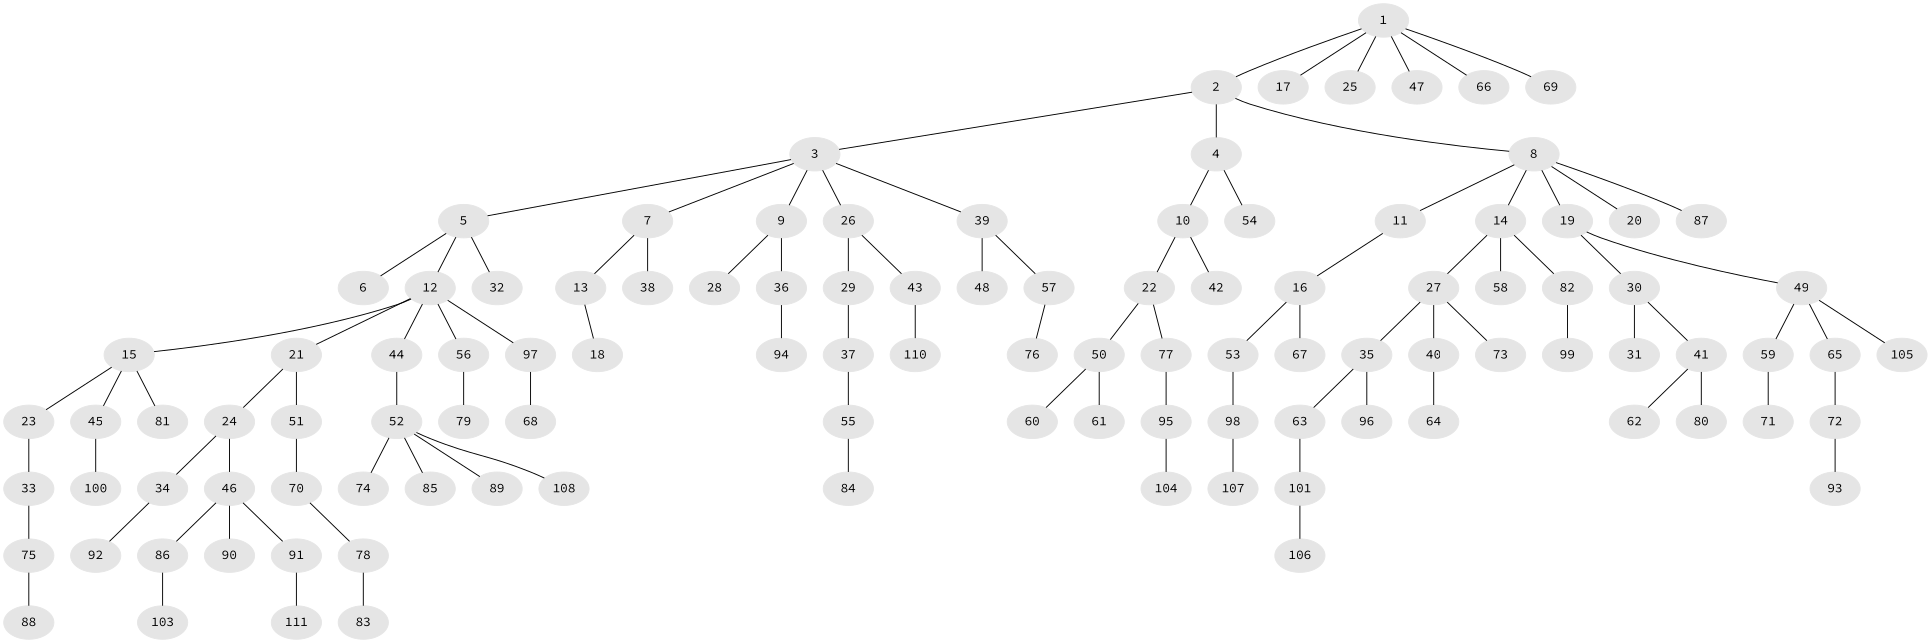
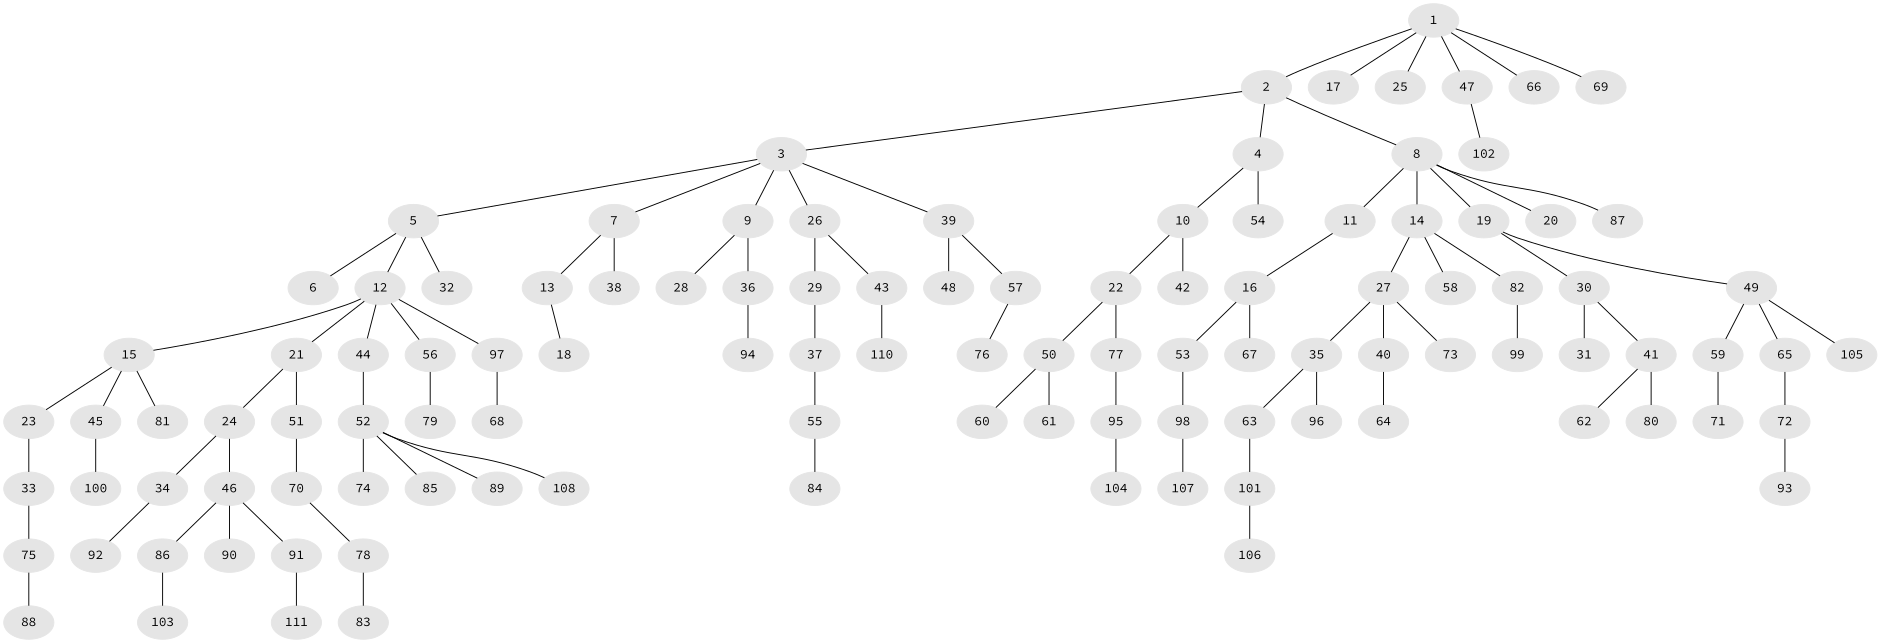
node "102": added
